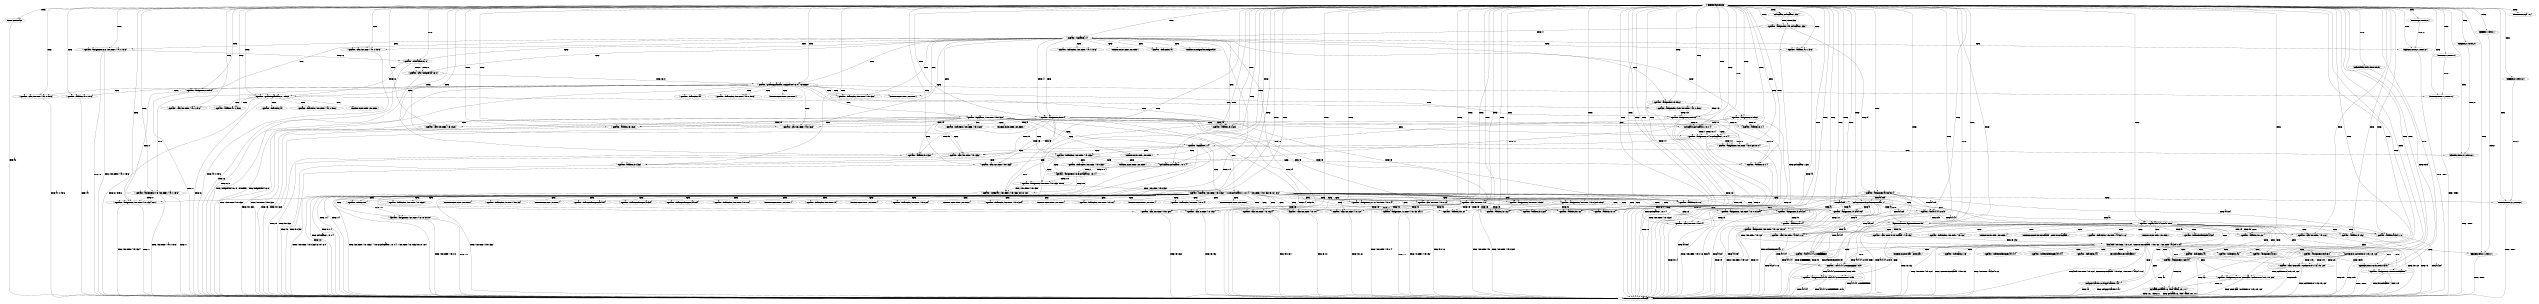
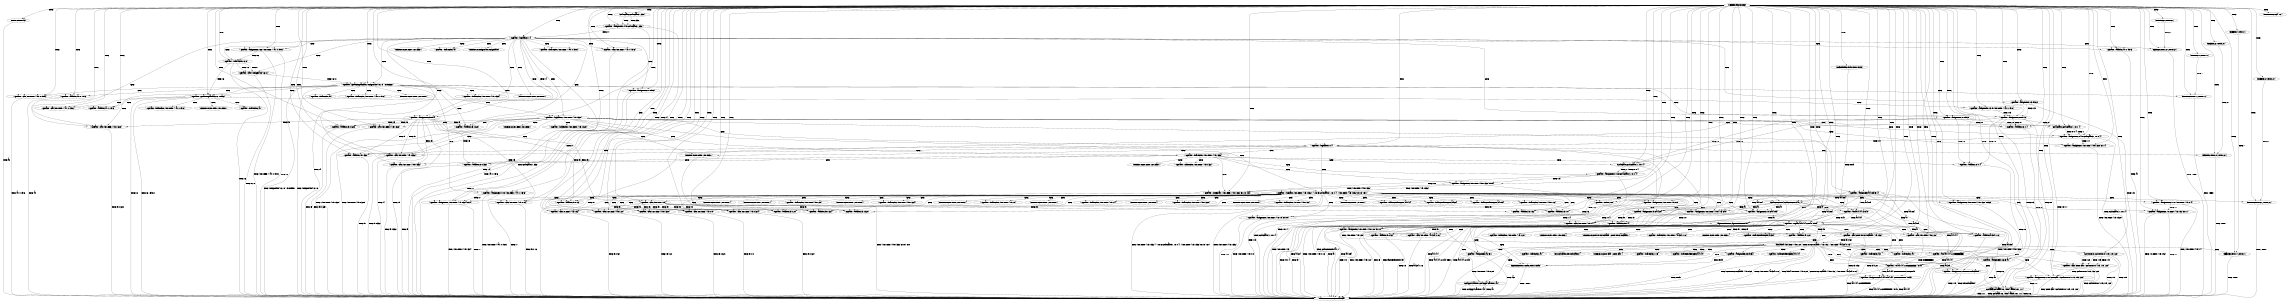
node "(<operator>.indirection,*(_DWORD *)v5)": removed
